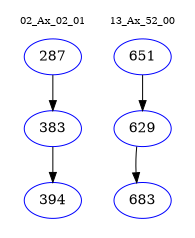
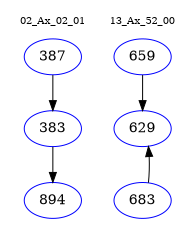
node "287": label "287" -> "387"
node "651": label "651" -> "659"
edge "629" -> "683": reversed
node "394": label "394" -> "894"
